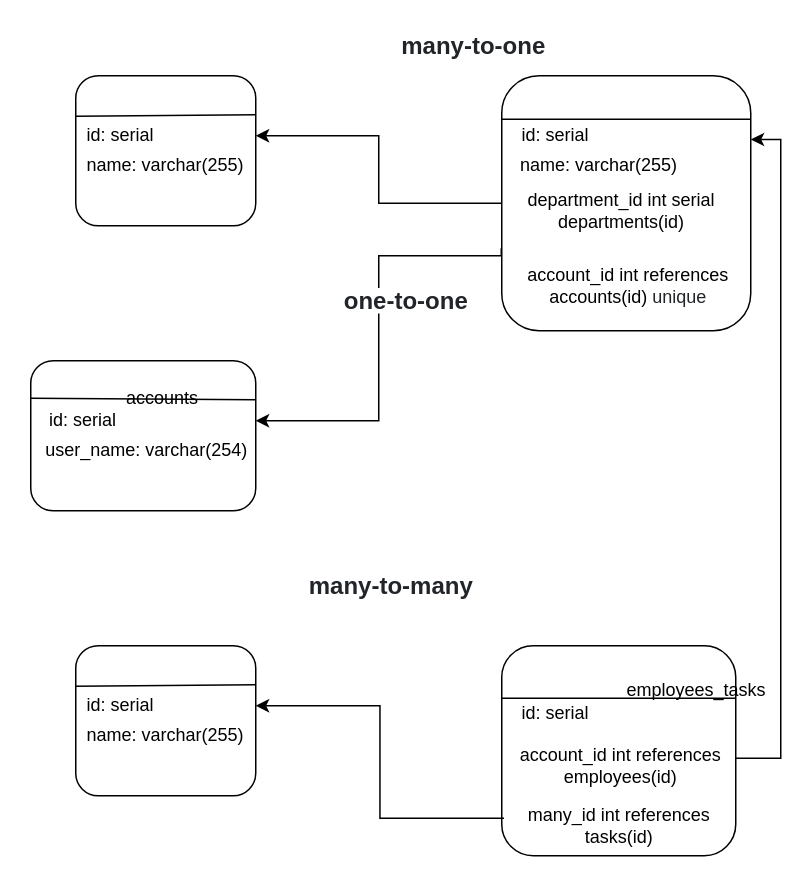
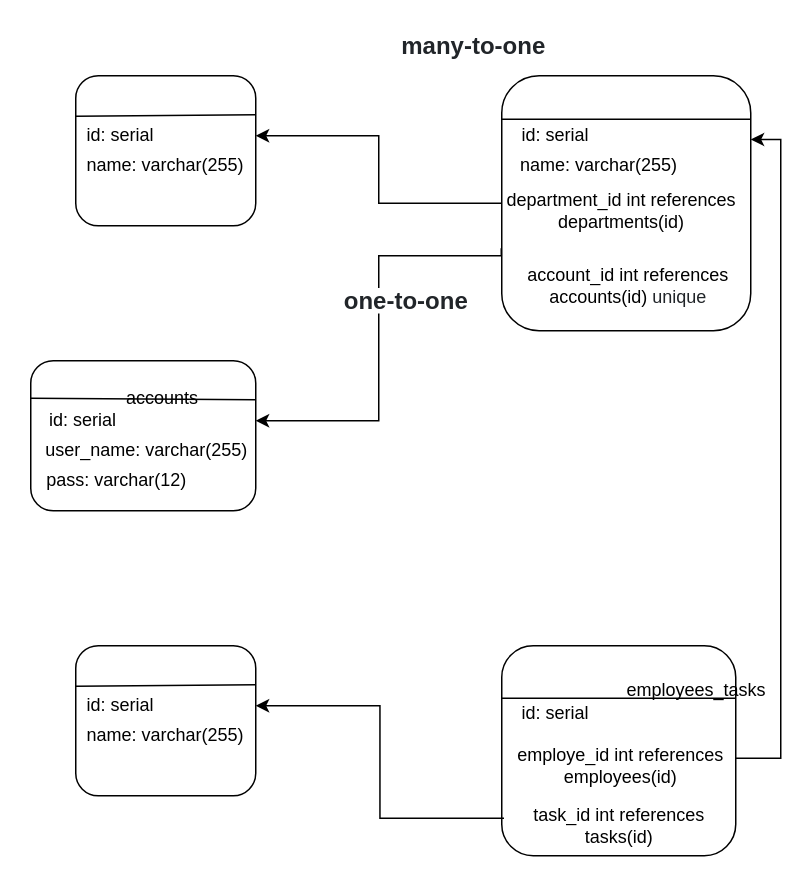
node "department_id int serial departments(id)": label "department_id int serial departments(id)" -> "department_id int references departments(id)"
node "user_name: varchar(254)": label "user_name: varchar(254)" -> "user_name: varchar(255)"
node "pass: varchar(12)": added
node "many-to-many": removed
node "account_id int references employees(id)": label "account_id int references employees(id)" -> "employe_id int references employees(id)"
node "many_id int references tasks(id)": label "many_id int references tasks(id)" -> "task_id int references tasks(id)"
